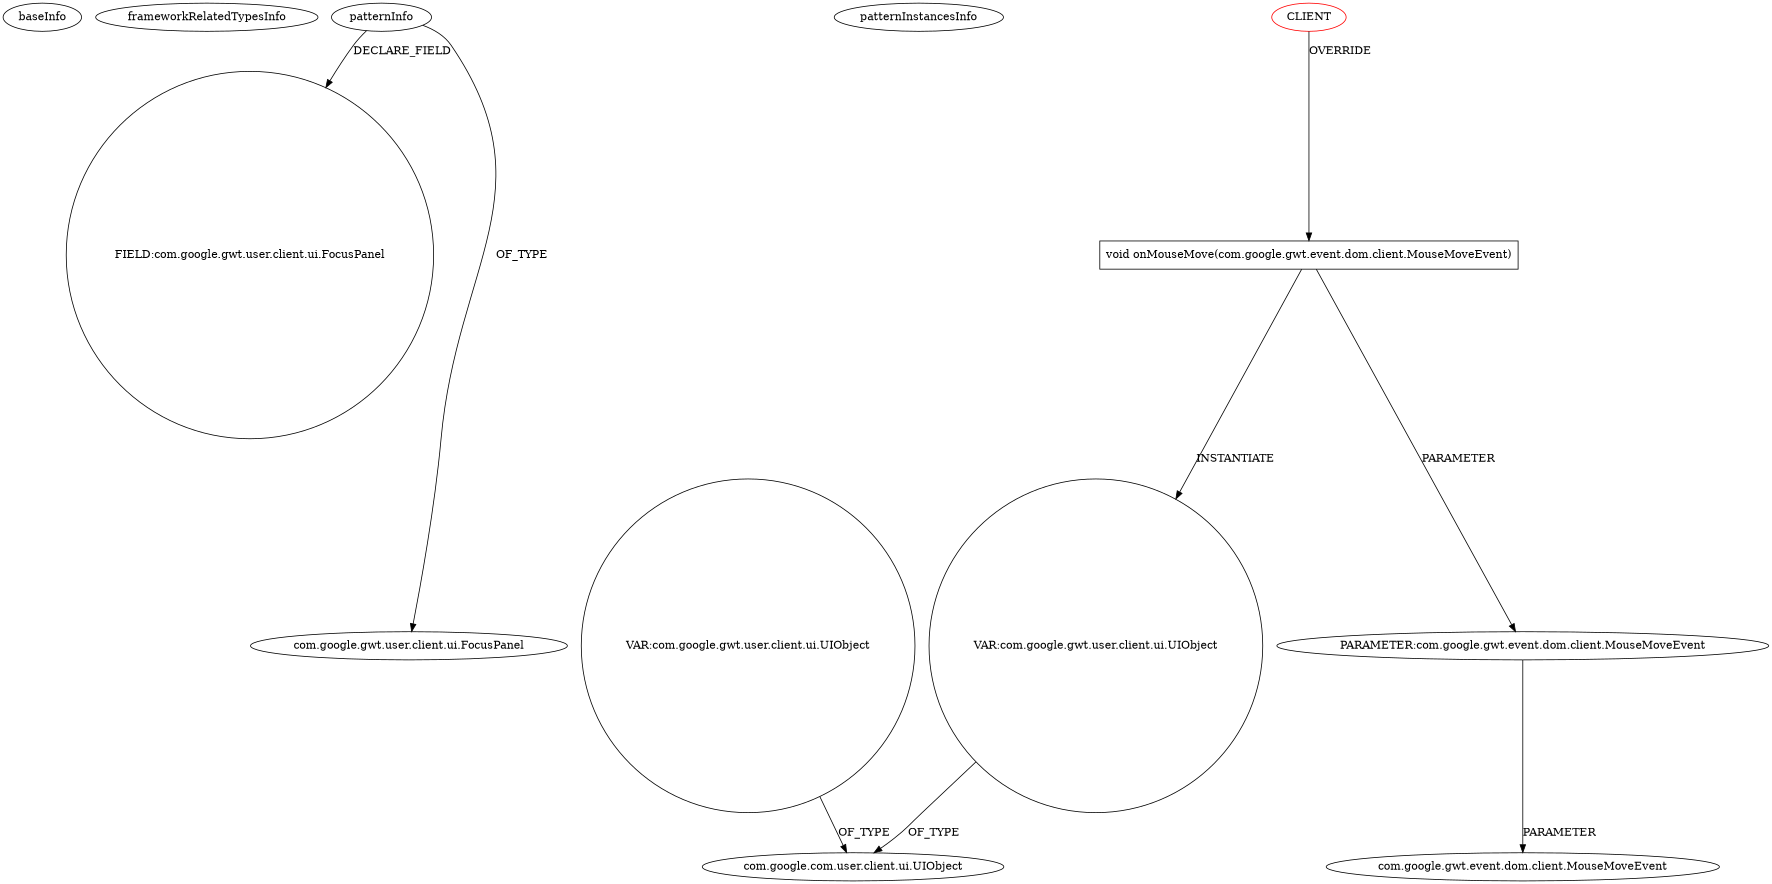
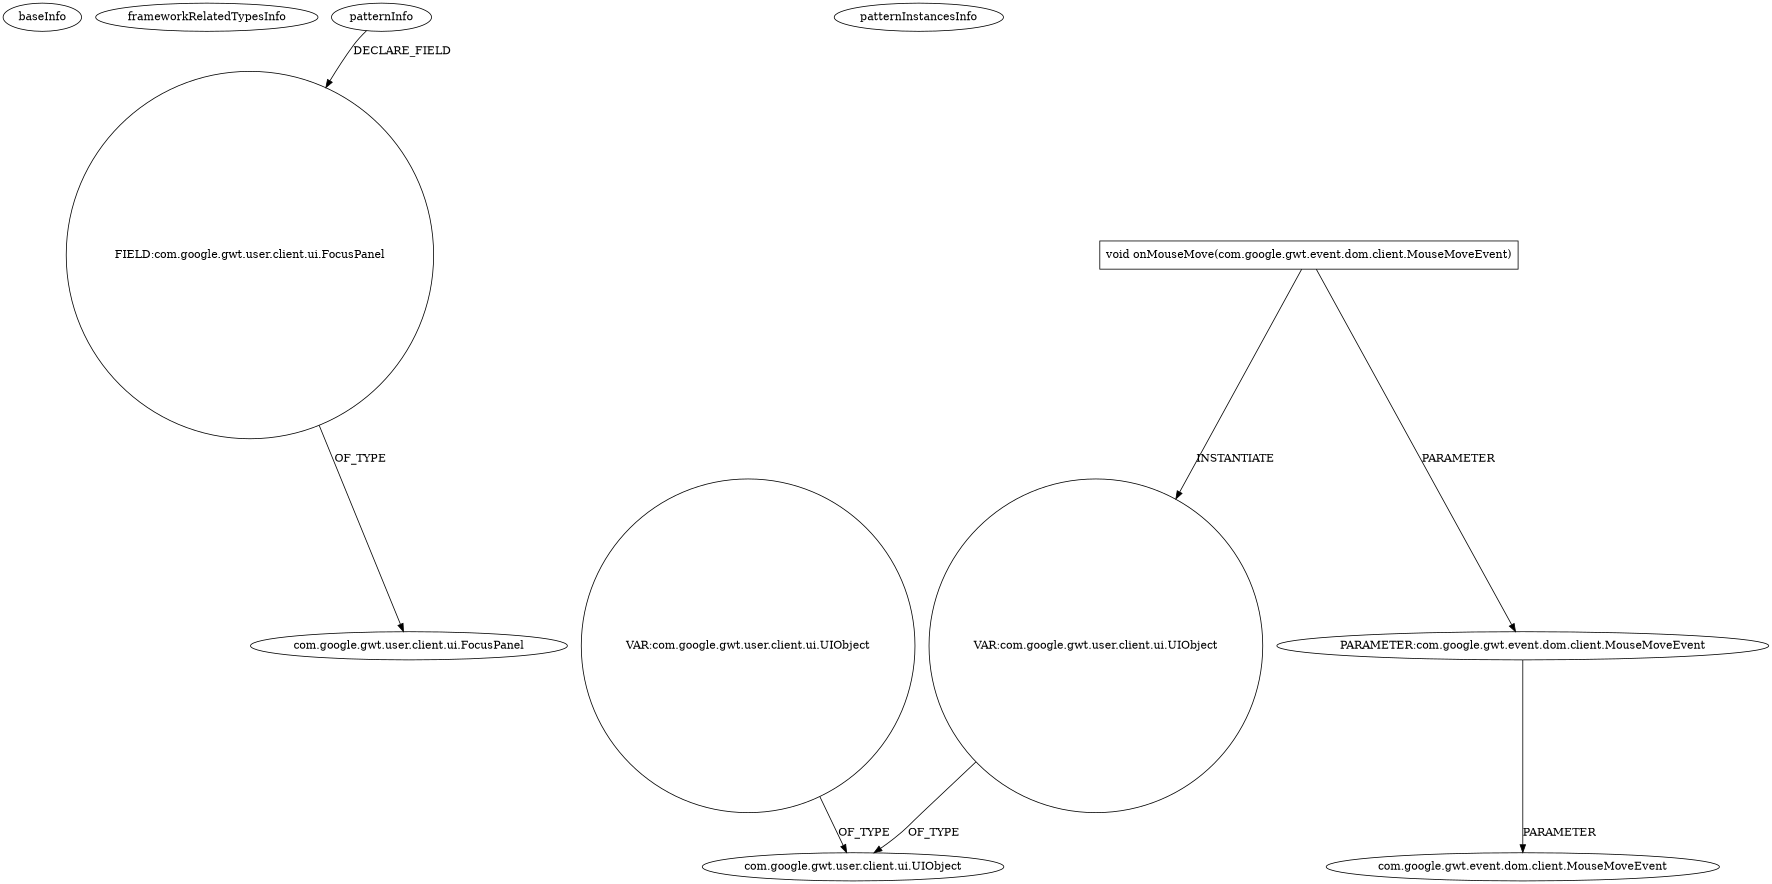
node "CLIENT": removed
edge "patternInfo" -> "com.google.gwt.user.client.ui.FocusPanel": now "FIELD:com.google.gwt.user.client.ui.FocusPanel" -> "com.google.gwt.user.client.ui.FocusPanel"
node "com.google.com.user.client.ui.UIObject": label "com.google.com.user.client.ui.UIObject" -> "com.google.gwt.user.client.ui.UIObject"
